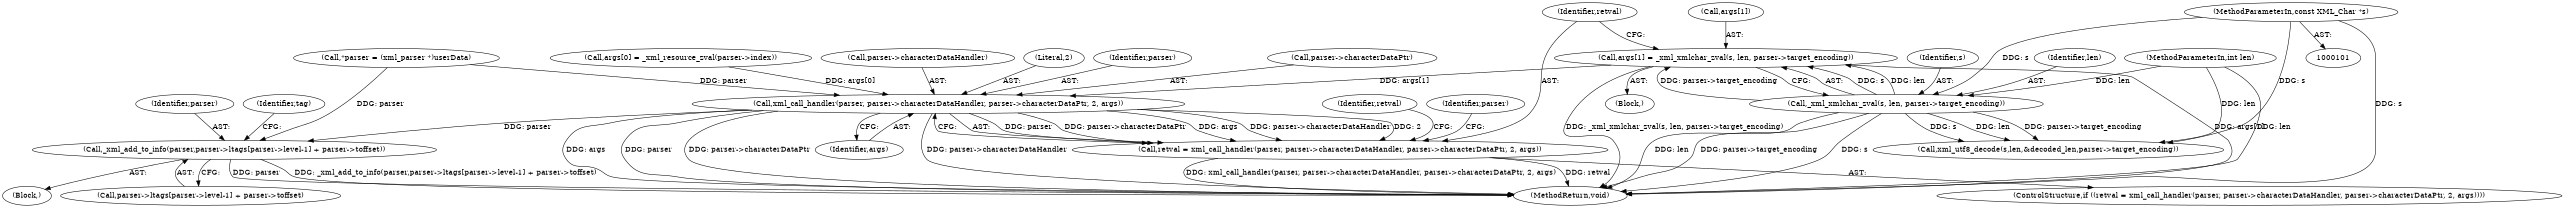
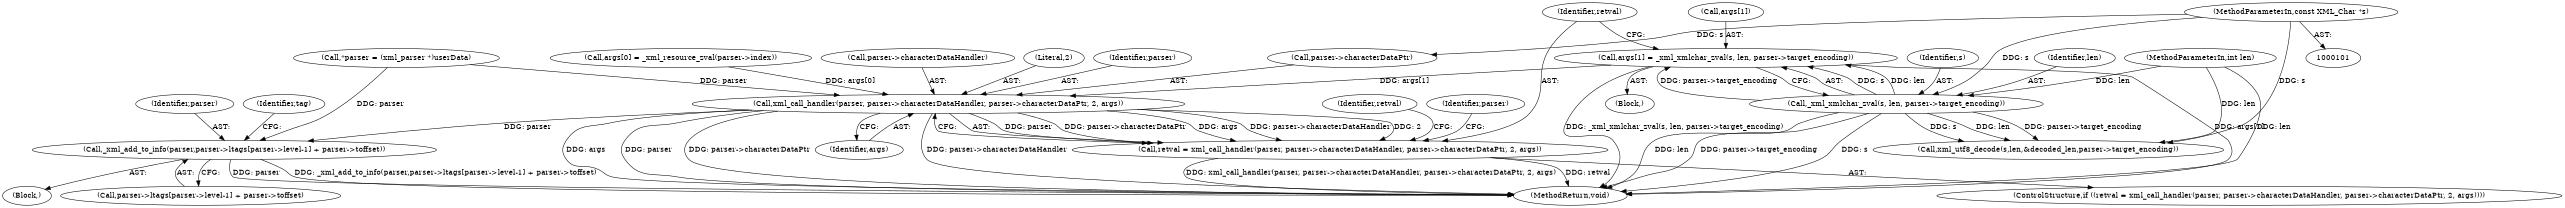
edge "(MethodParameterIn,const XML_Char *s)" -> "(MethodReturn,void)": now "(MethodParameterIn,const XML_Char *s)" -> "(Call,parser->characterDataPtr)"
